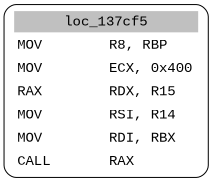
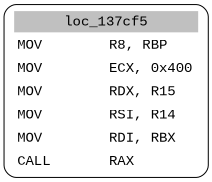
node "loc_137cf5": text "RAX        RDX, R15" -> "MOV        RDX, R15"
